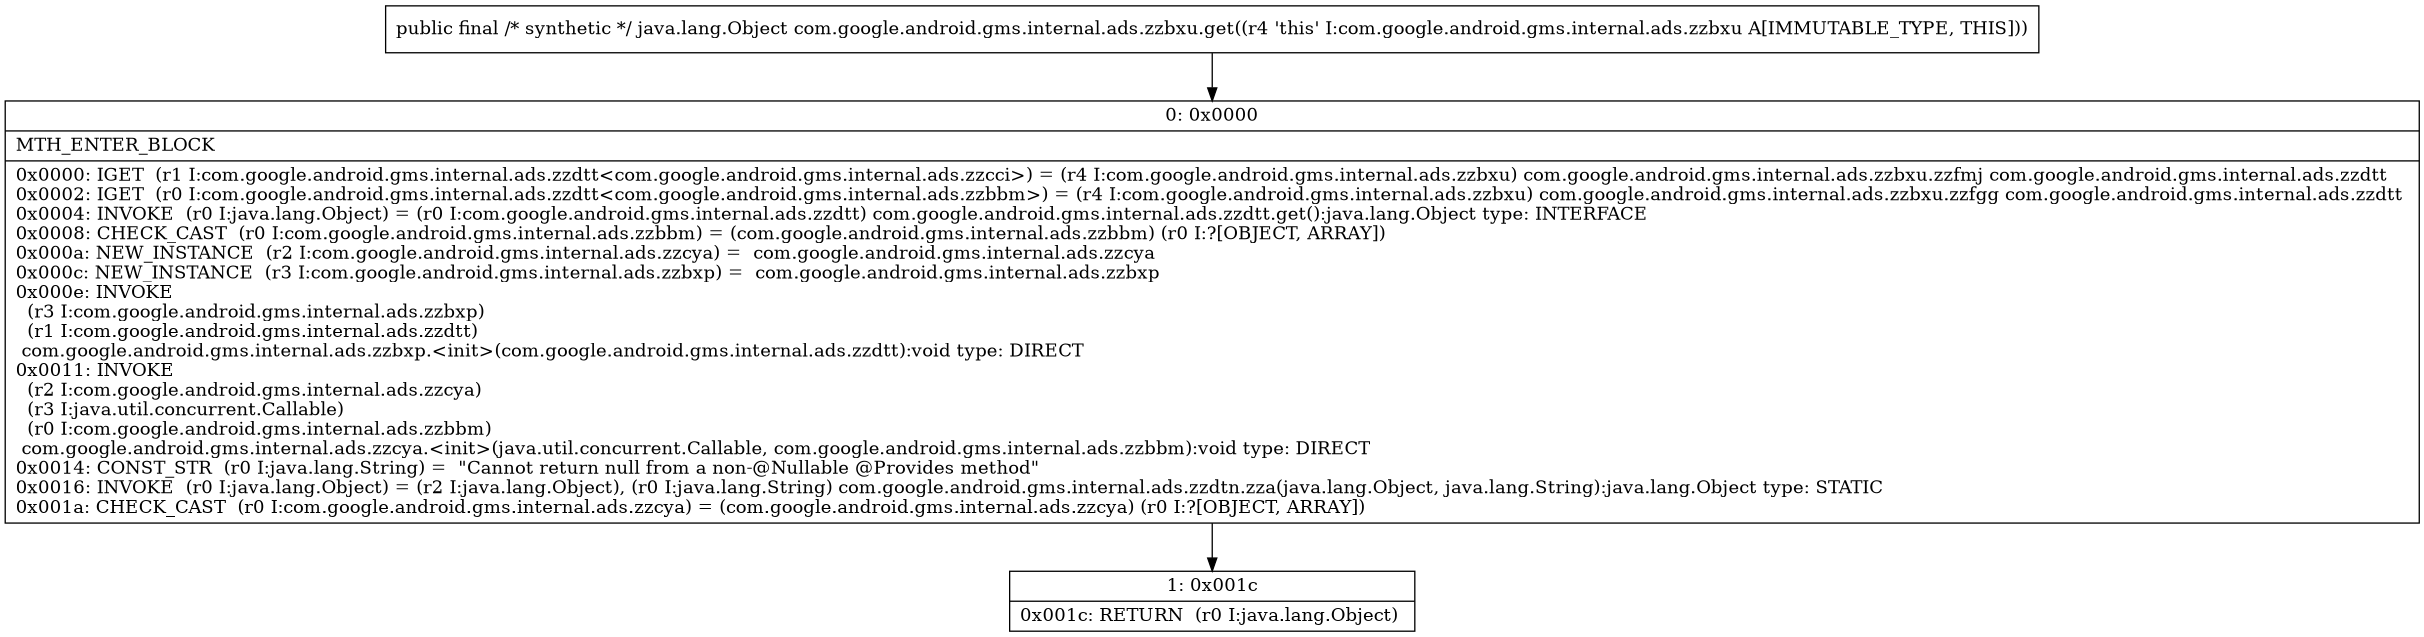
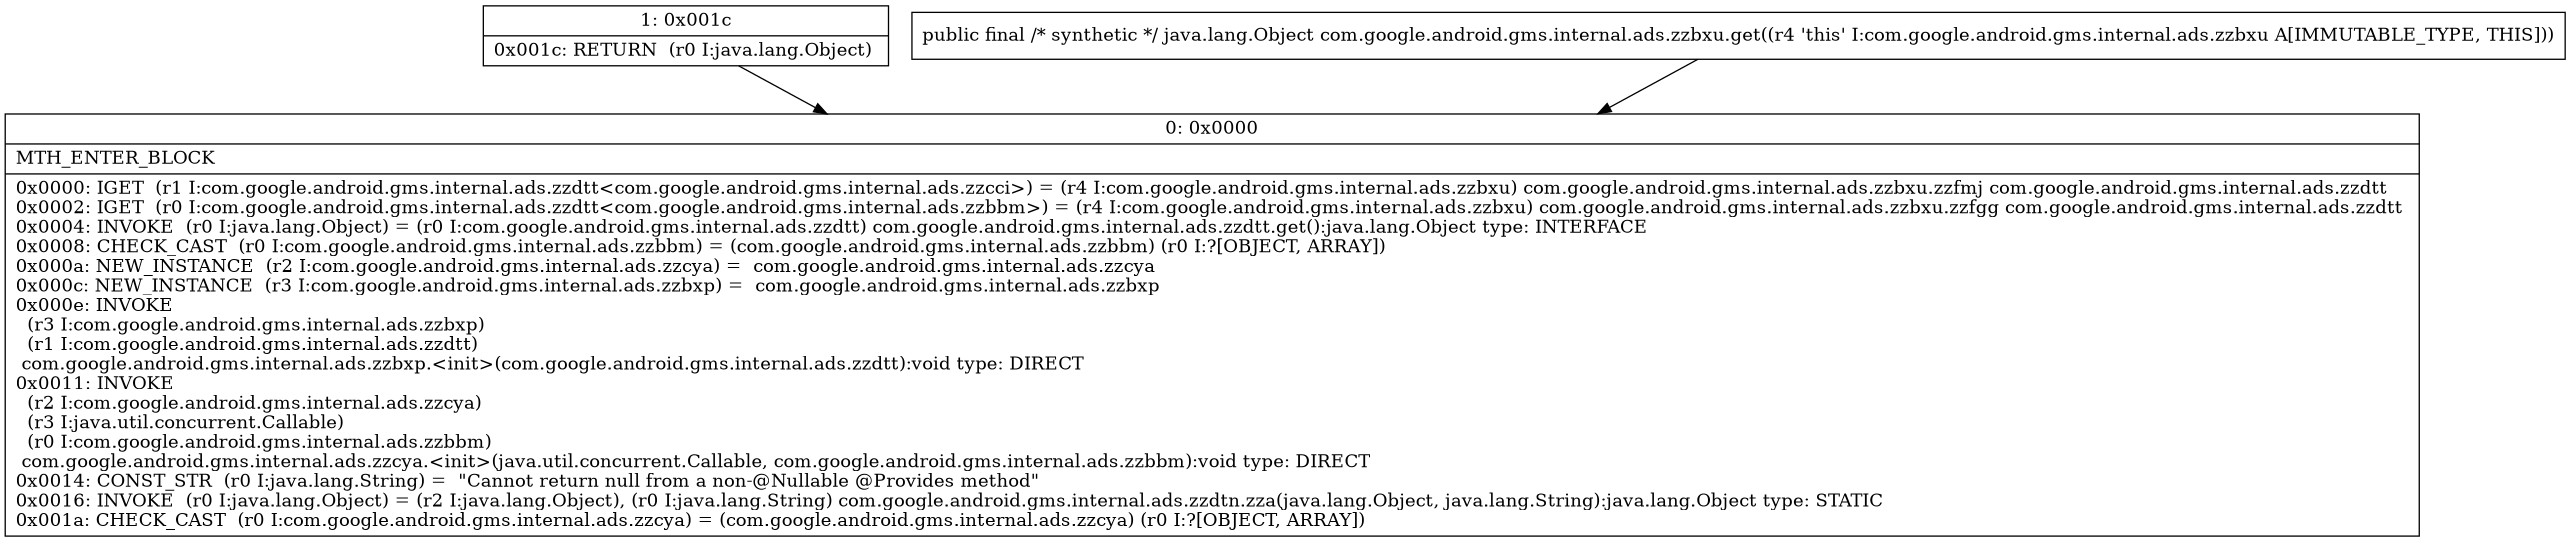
edge "0: 0x0000" -> "1: 0x001c": reversed
